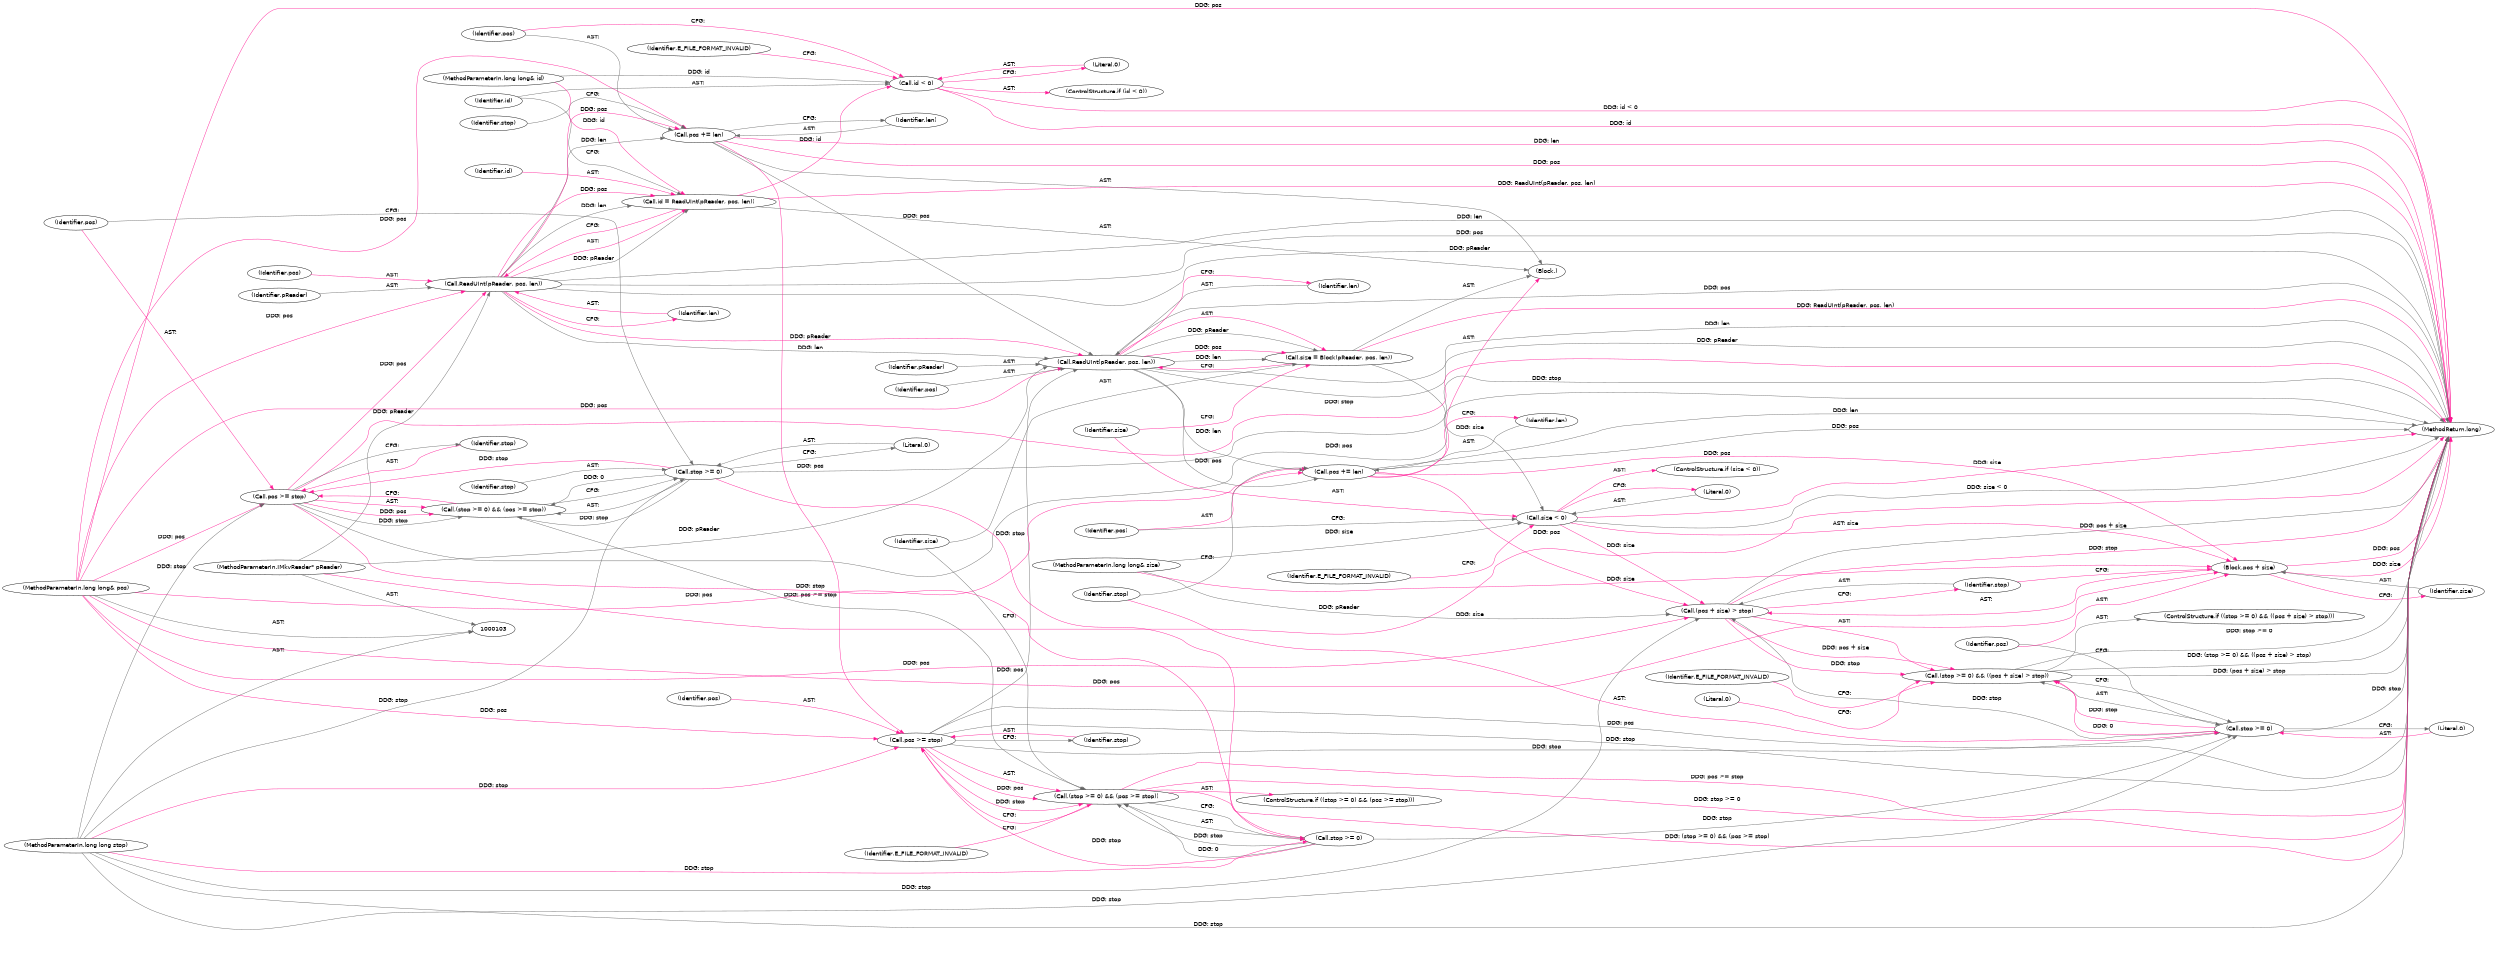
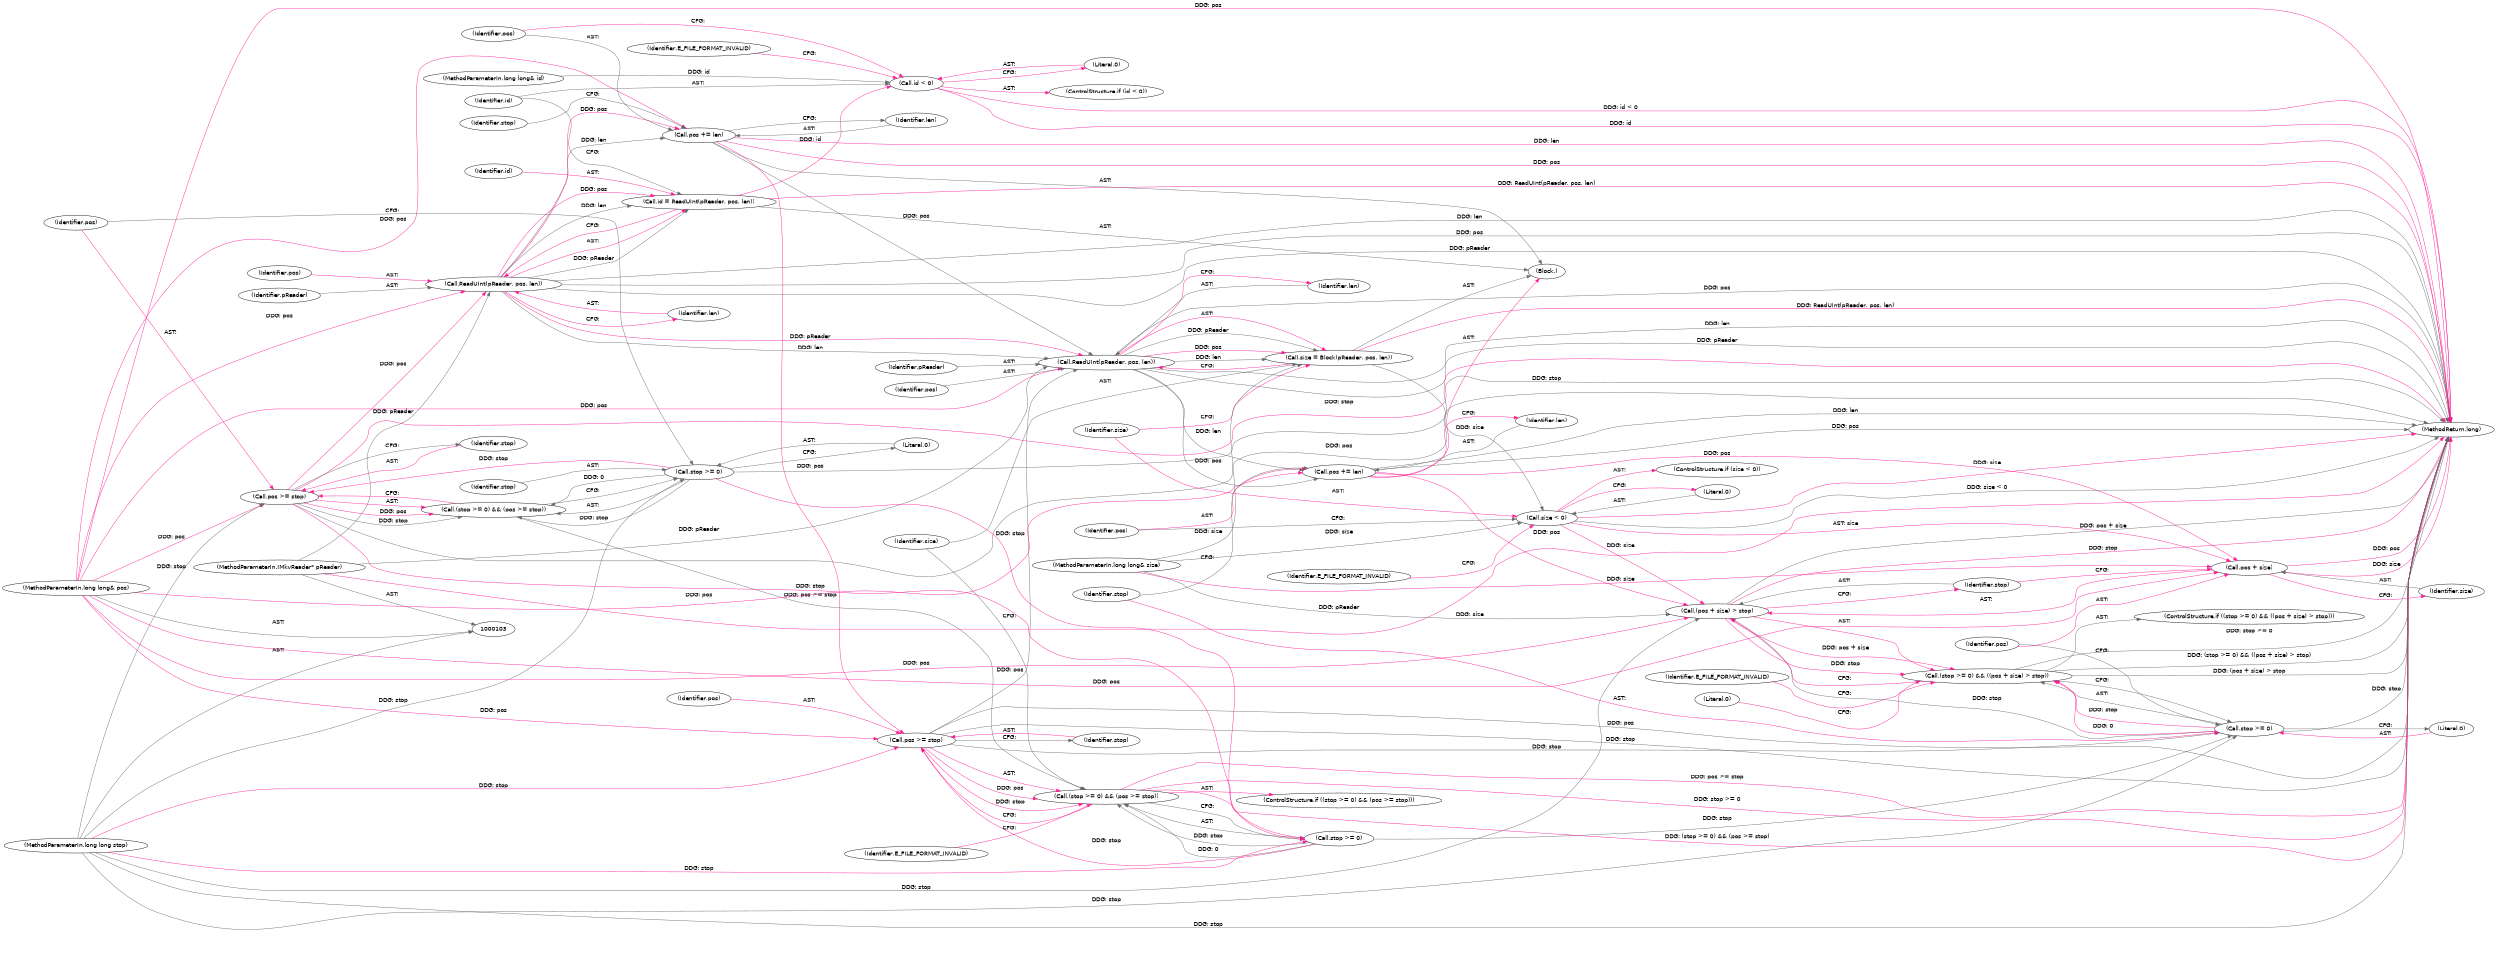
edge "(MethodParameterIn,long long& id)" -> "(Call,id = ReadUInt(pReader, pos, len))": removed, label "DDG: id"
edge "(MethodParameterIn,long long& size)" -> "(Call,size = Block(pReader, pos, len))": added, label "DDG: size"
node "(Block,pos + size)": label "(Block,pos + size)" -> "(Call,pos + size)"
edge "(Call,(stop >= 0) && ((pos + size) > stop))" -> "(Call,(pos + size) > stop)": added, label "CFG:"
